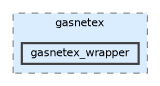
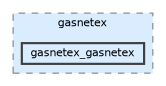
node "gasnetex_wrapper": label "gasnetex_wrapper" -> "gasnetex_gasnetex"
